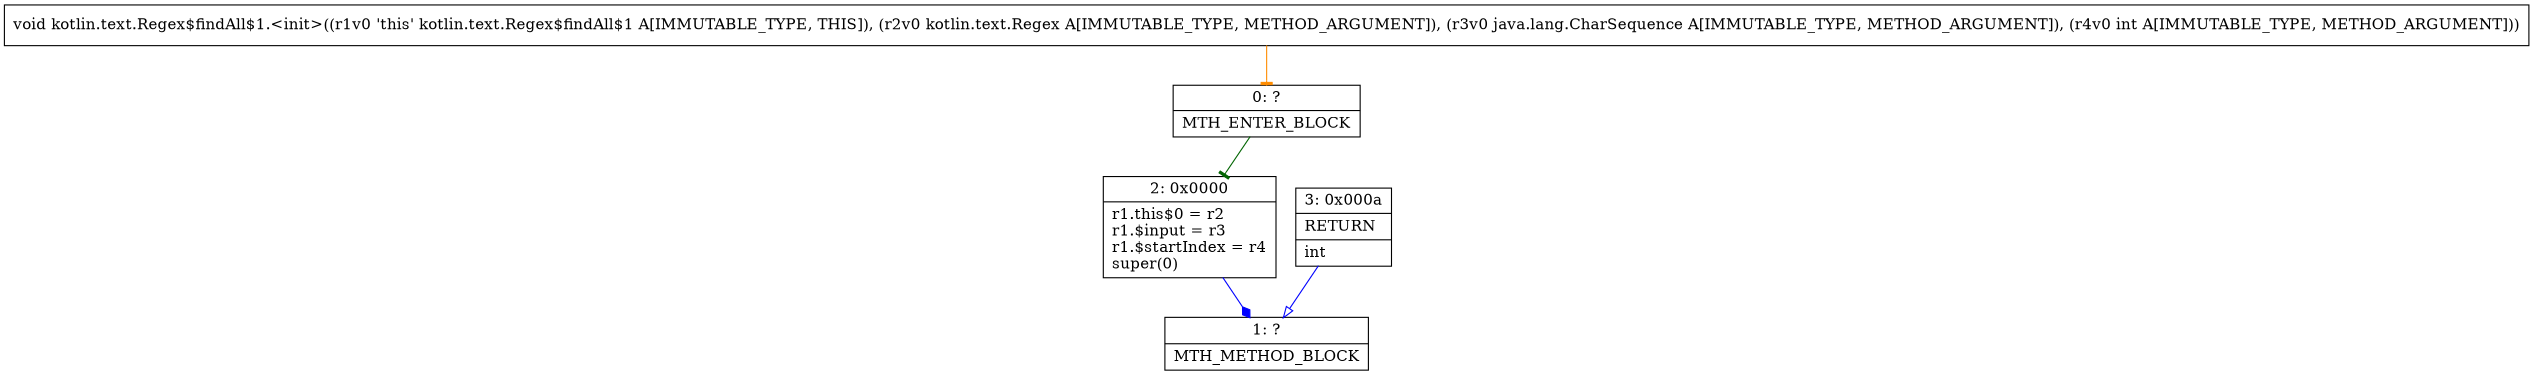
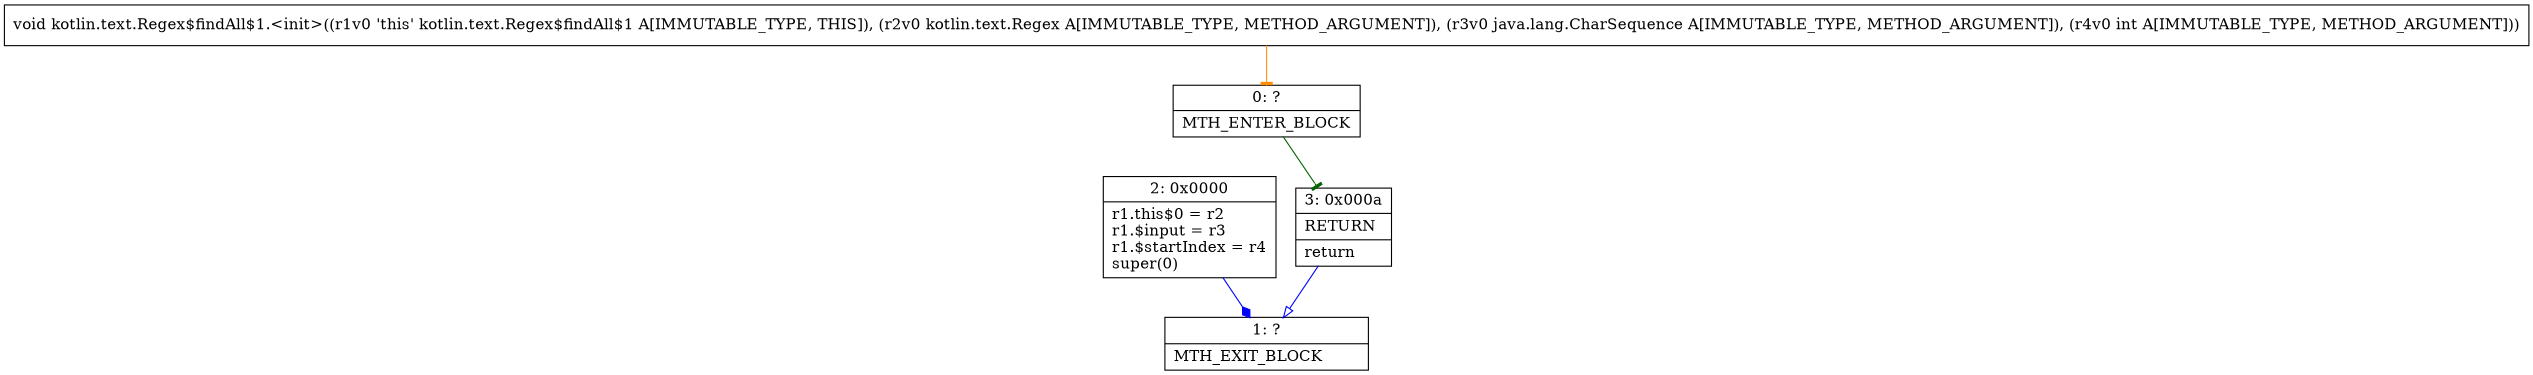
edge "0: ?" -> "2: 0x0000": now "0: ?" -> "3: 0x000a"
node "3: 0x000a": text "int" -> "return"
node "1: ?": text "MTH_METHOD_BLOCK" -> "MTH_EXIT_BLOCK"
